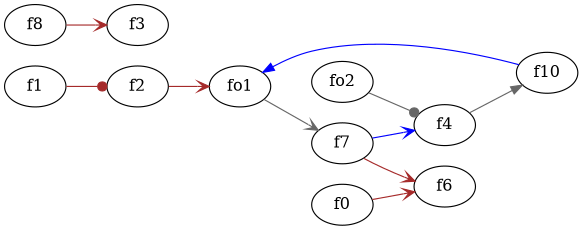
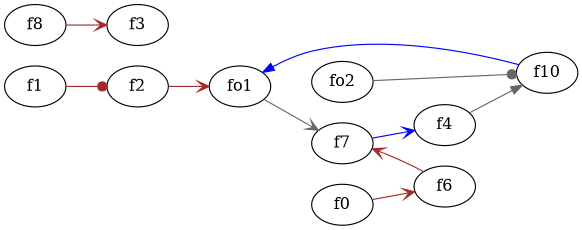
edge "fo2" -> "f4": now "fo2" -> "f10"
edge "f7" -> "f6": reversed
